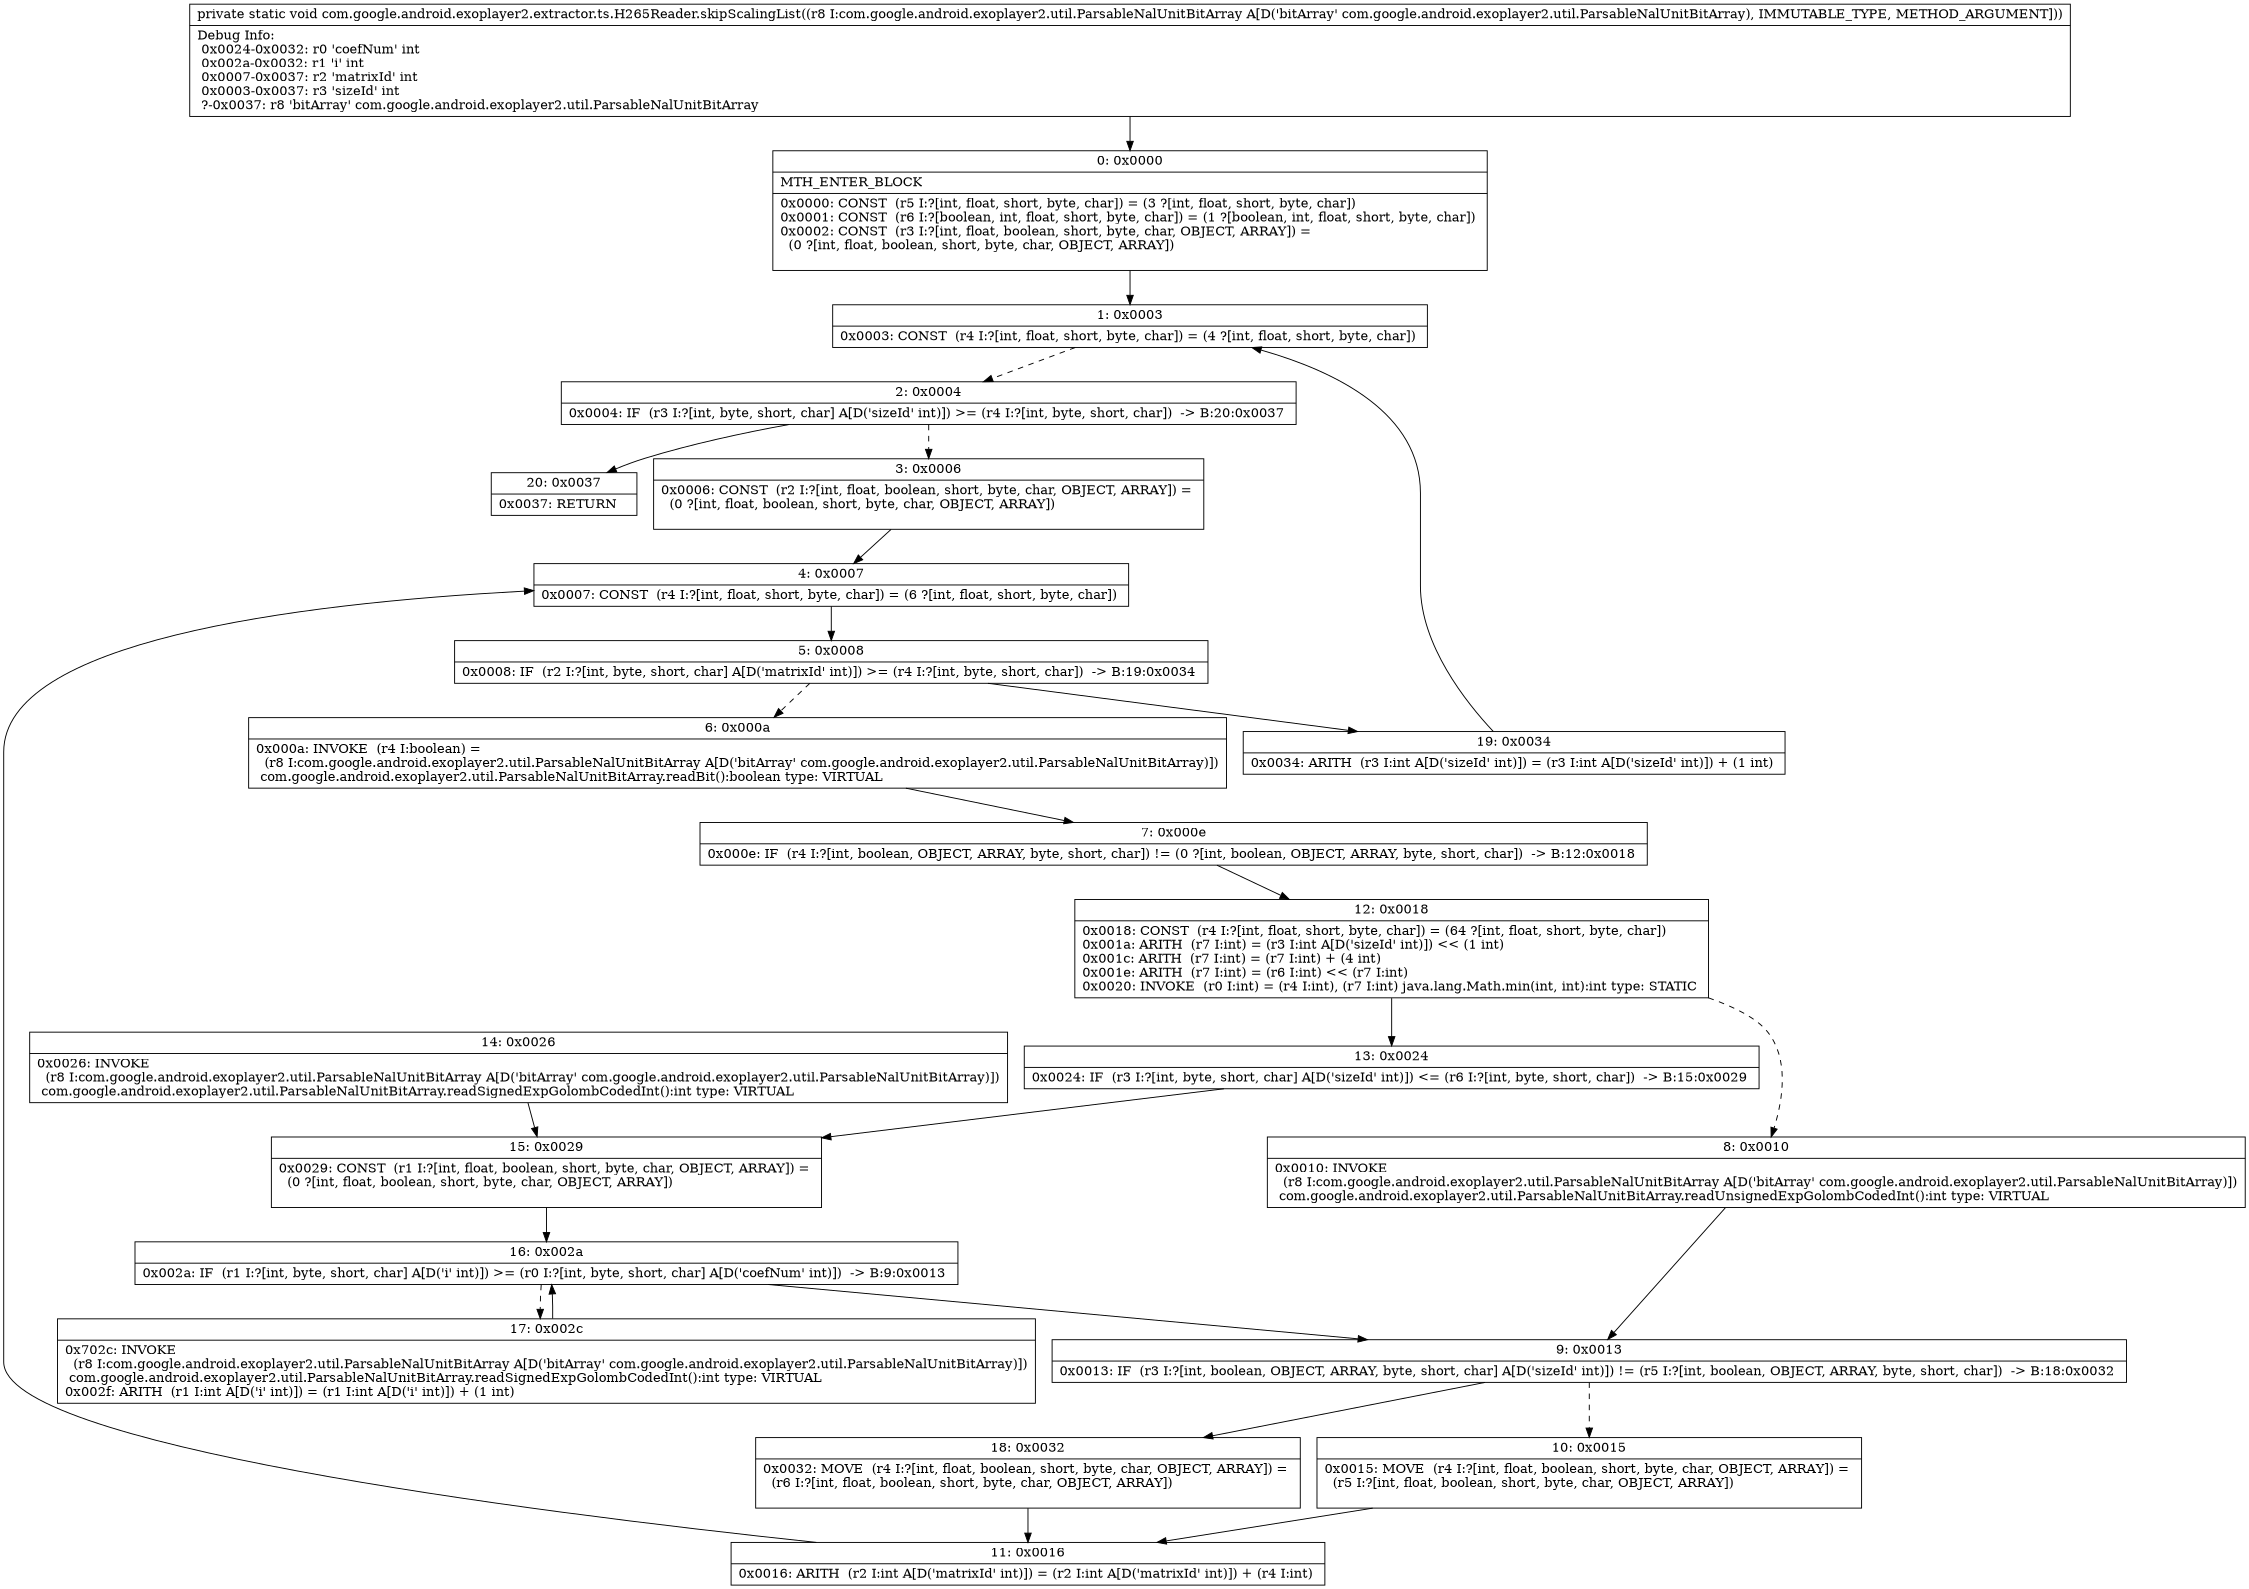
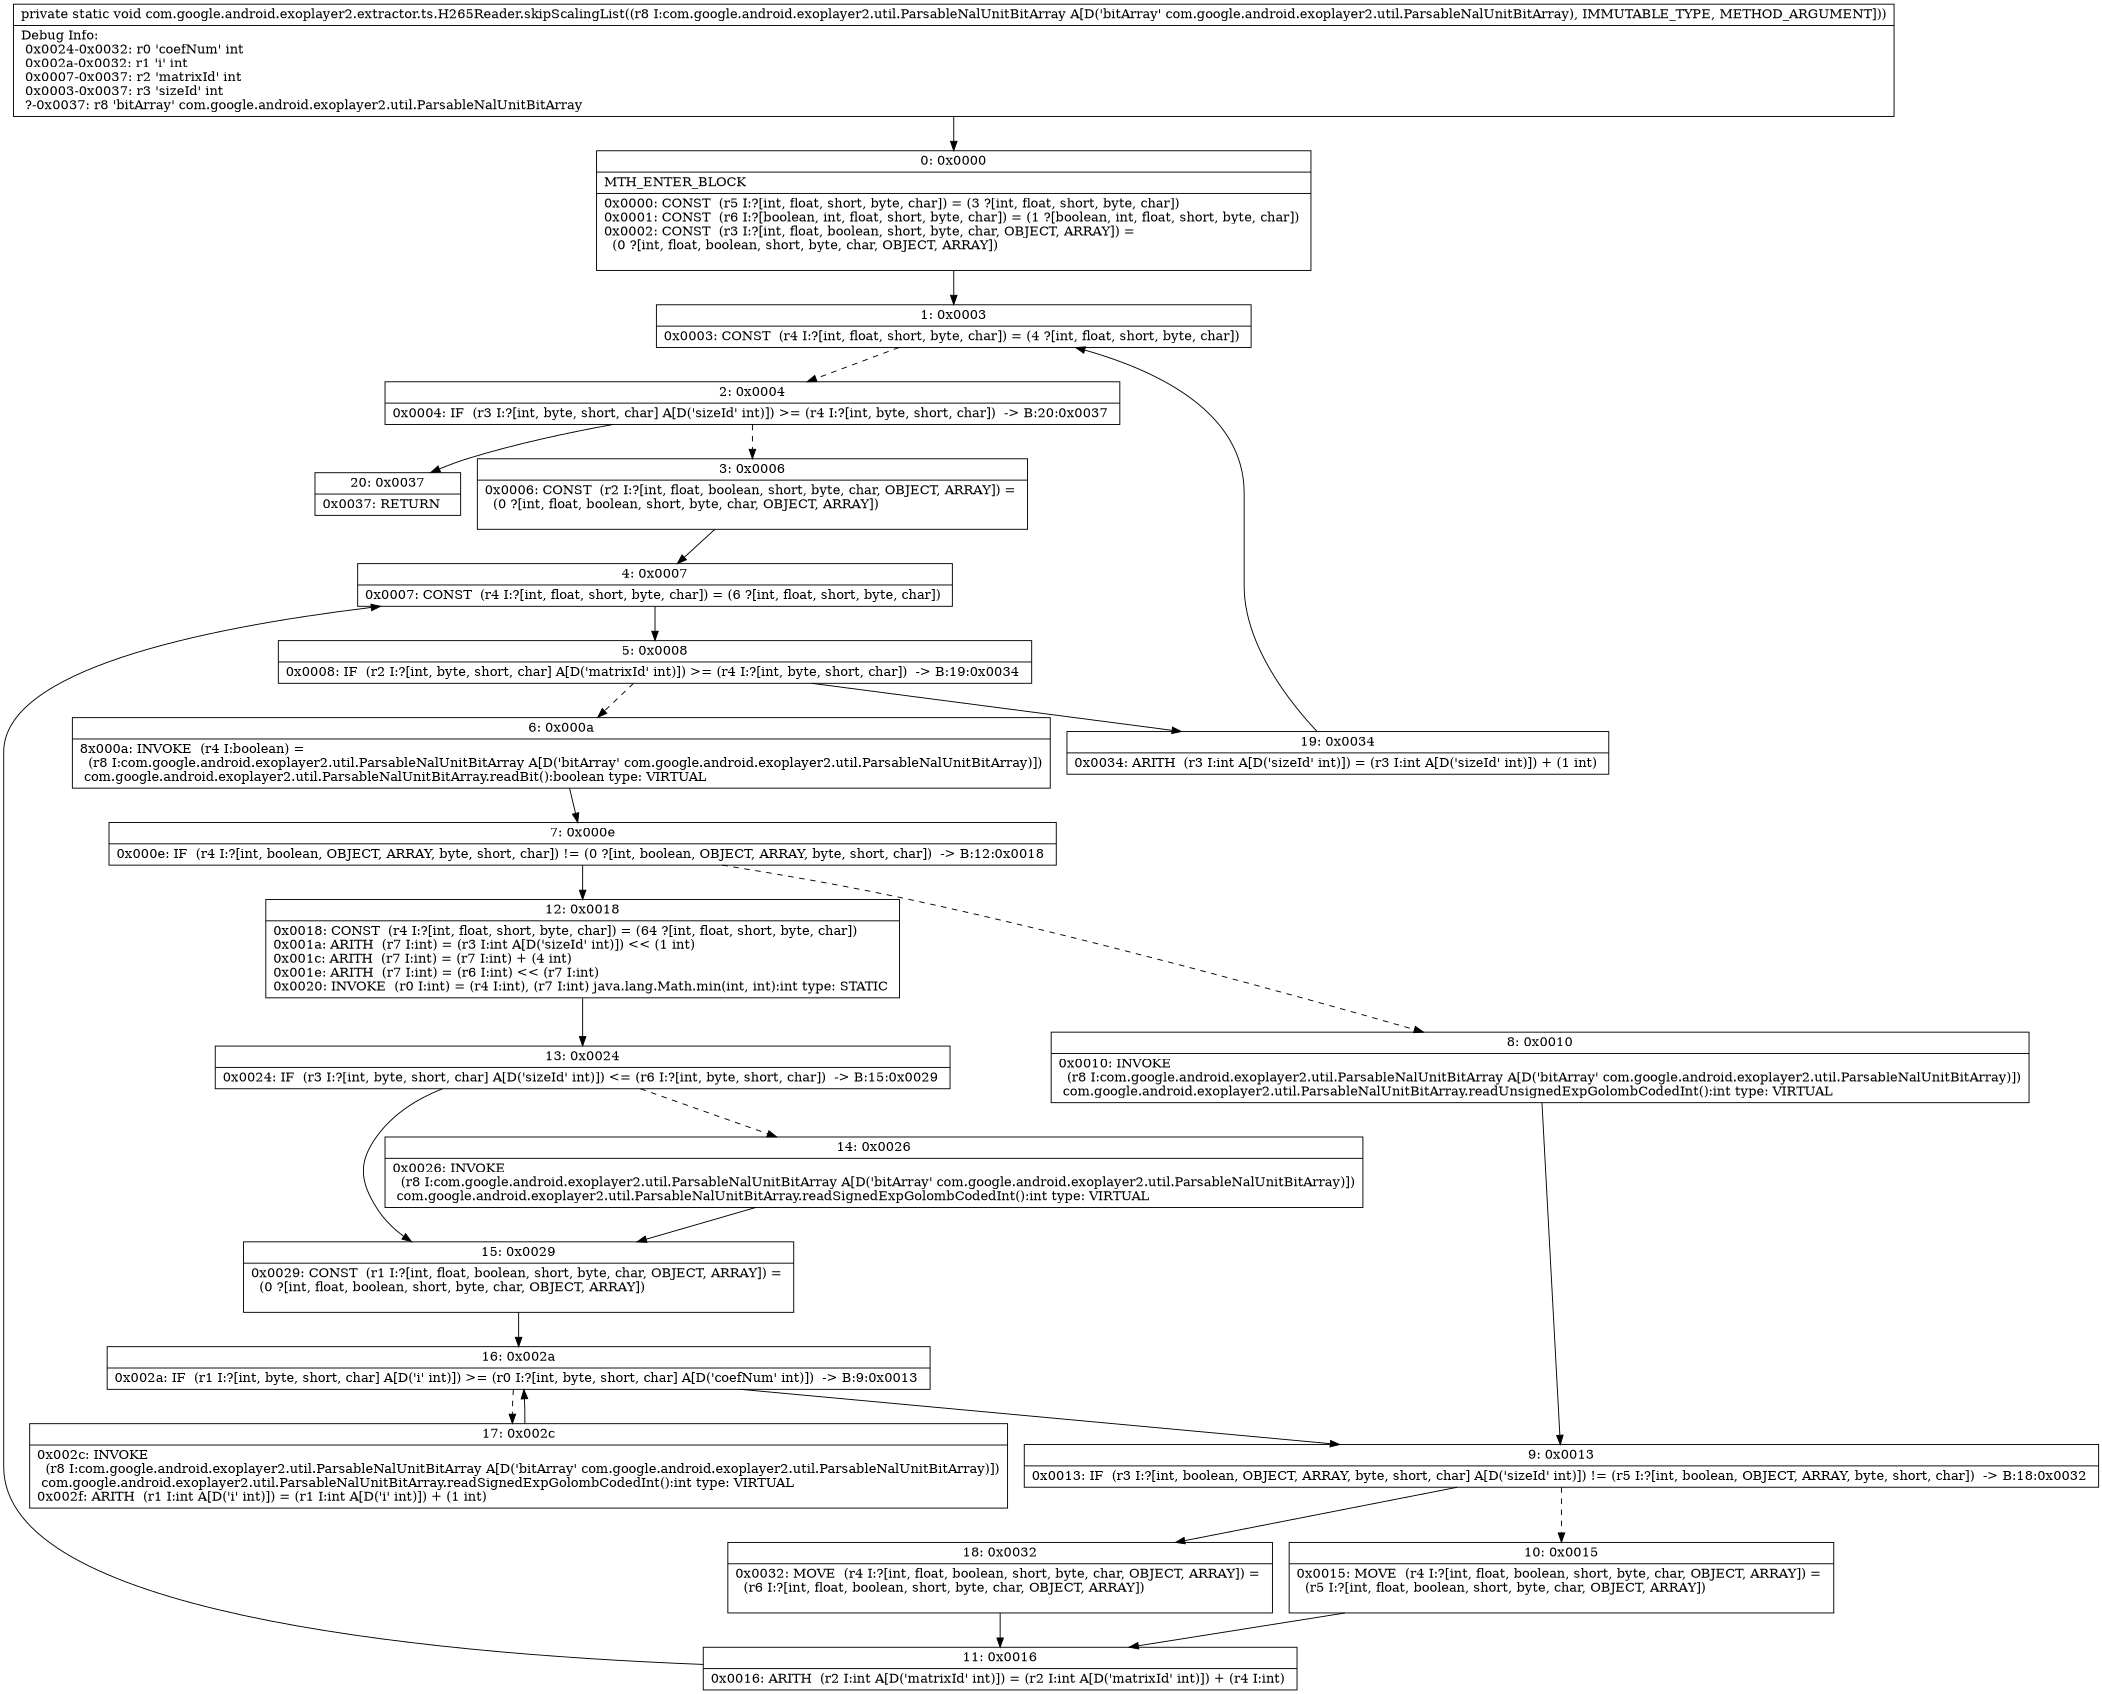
node "6: 0x000a": text "0x000a: INVOKE  (r4 I:boolean) =" -> "8x000a: INVOKE  (r4 I:boolean) ="
edge "12: 0x0018" -> "8: 0x0010": now "7: 0x000e" -> "8: 0x0010"
edge "13: 0x0024" -> "14: 0x0026": added
node "17: 0x002c": text "0x702c: INVOKE" -> "0x002c: INVOKE"
